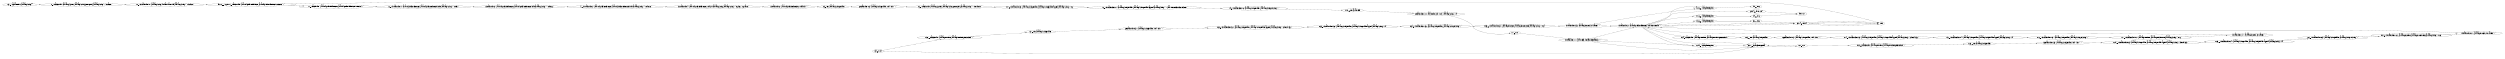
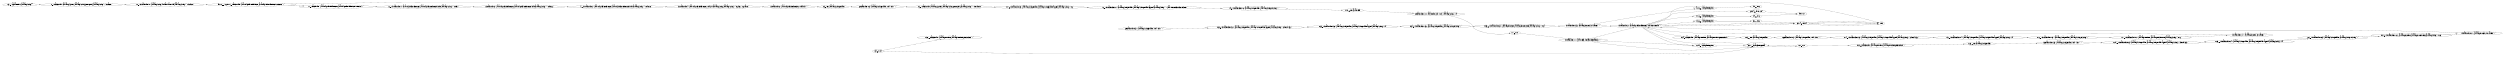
node "$r31 = new java.lang.StringBuilder": removed
